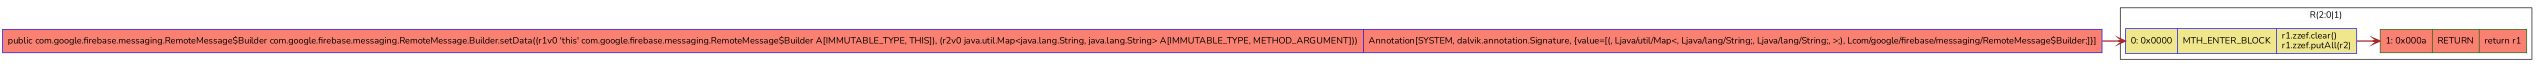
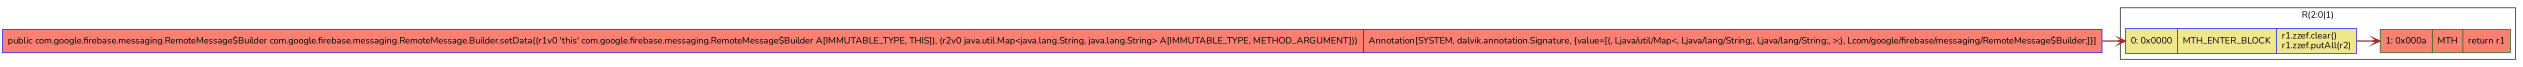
node "1: 0x000a": text "RETURN" -> "MTH"
